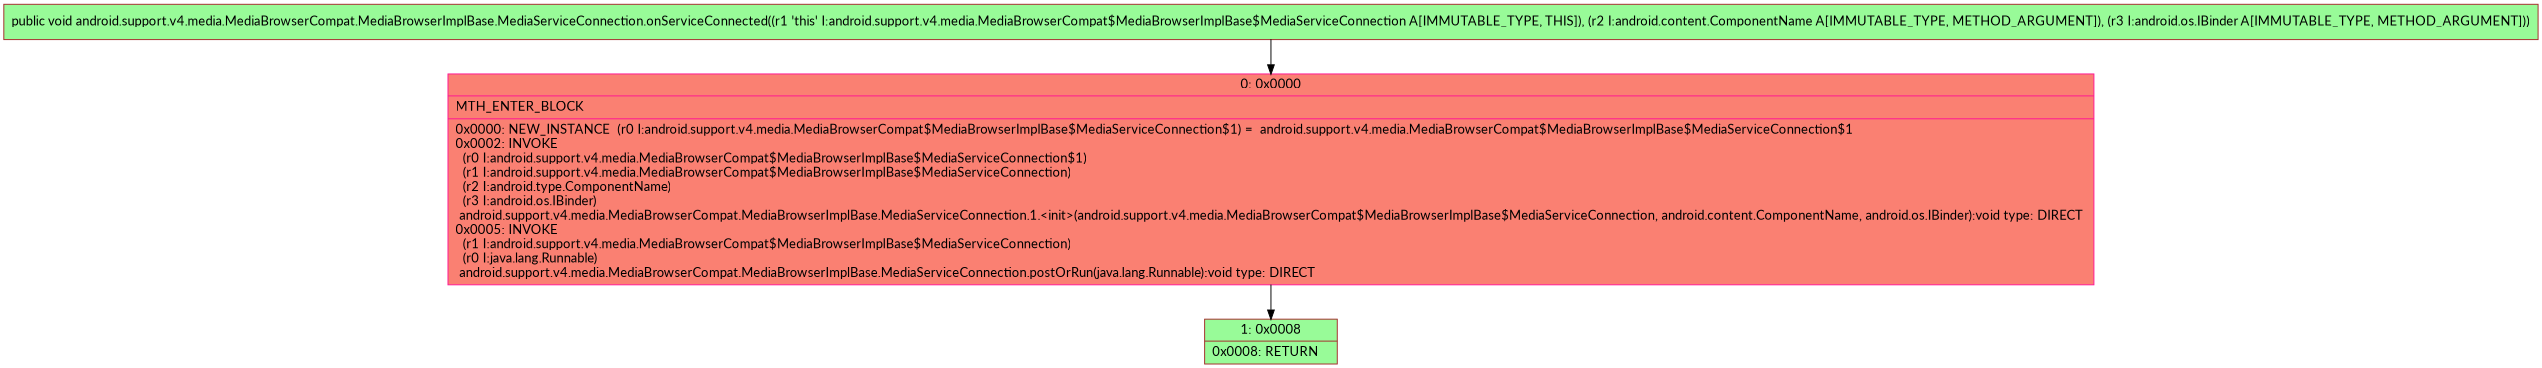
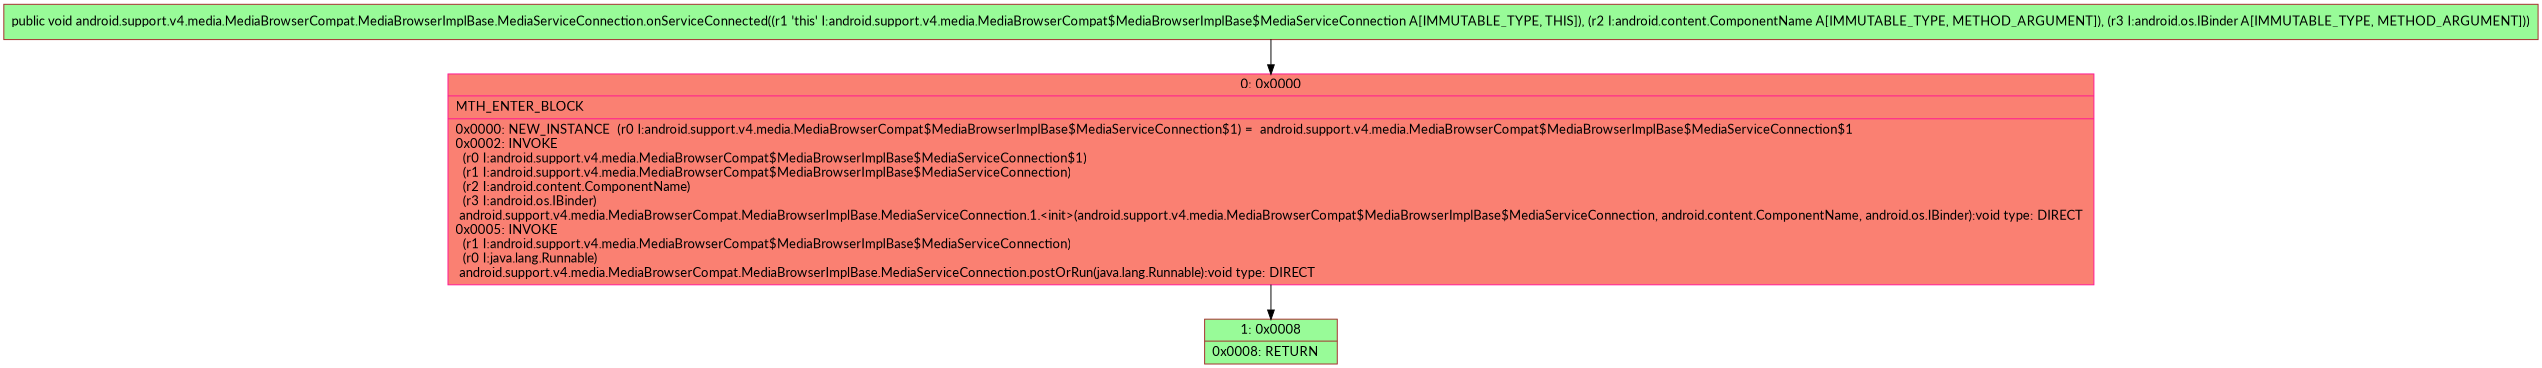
node "0: 0x0000": text "(r2 I:android.type.ComponentName)" -> "(r2 I:android.content.ComponentName)"
